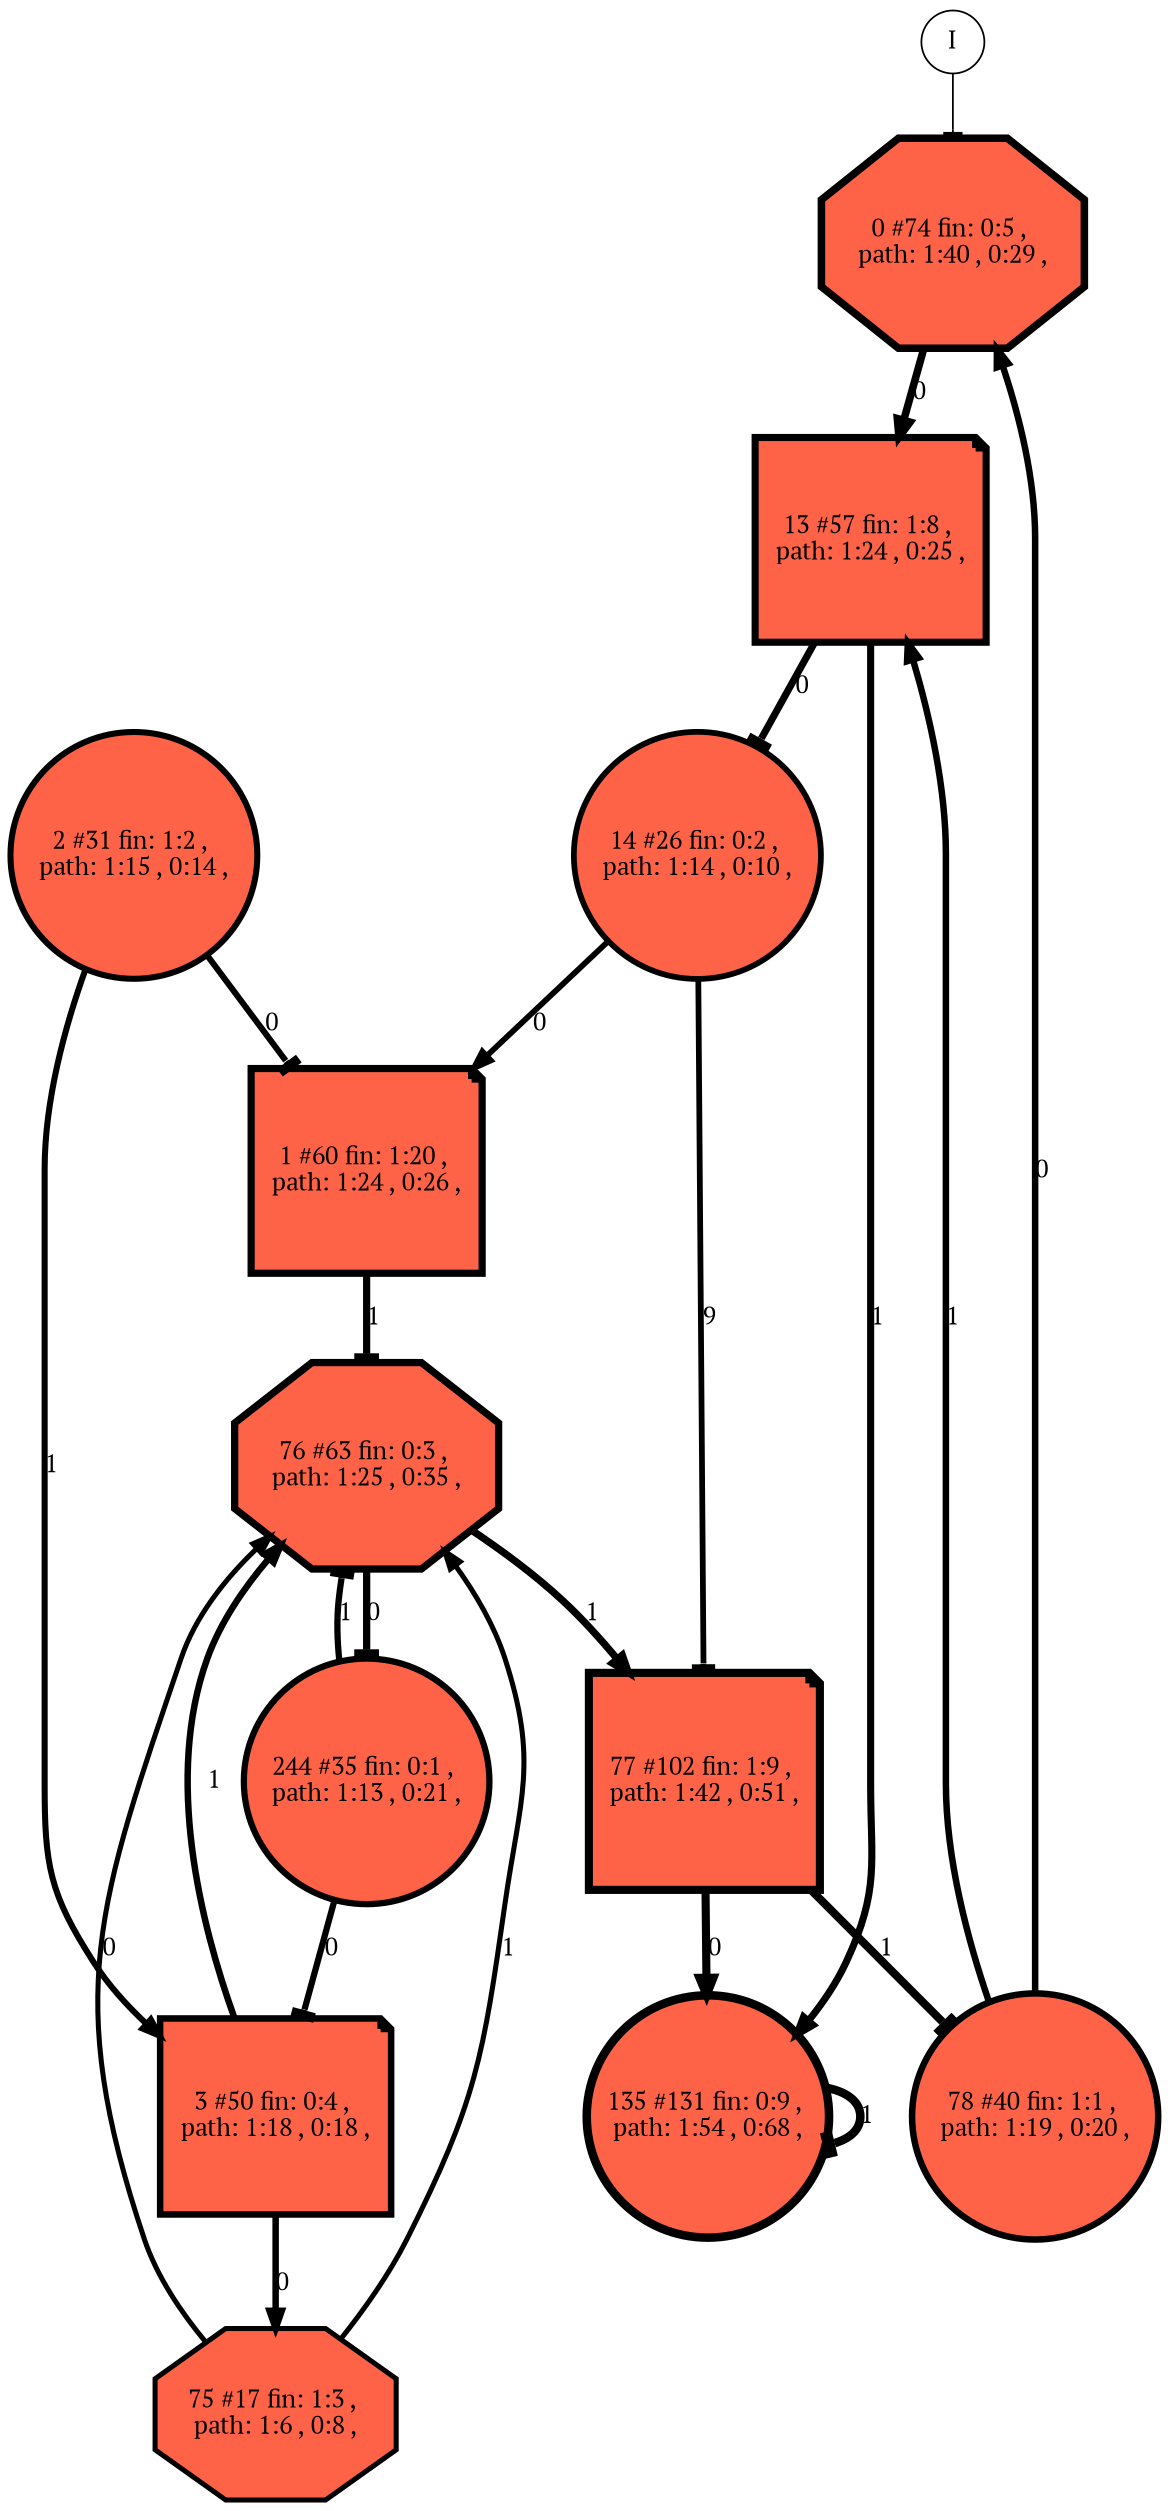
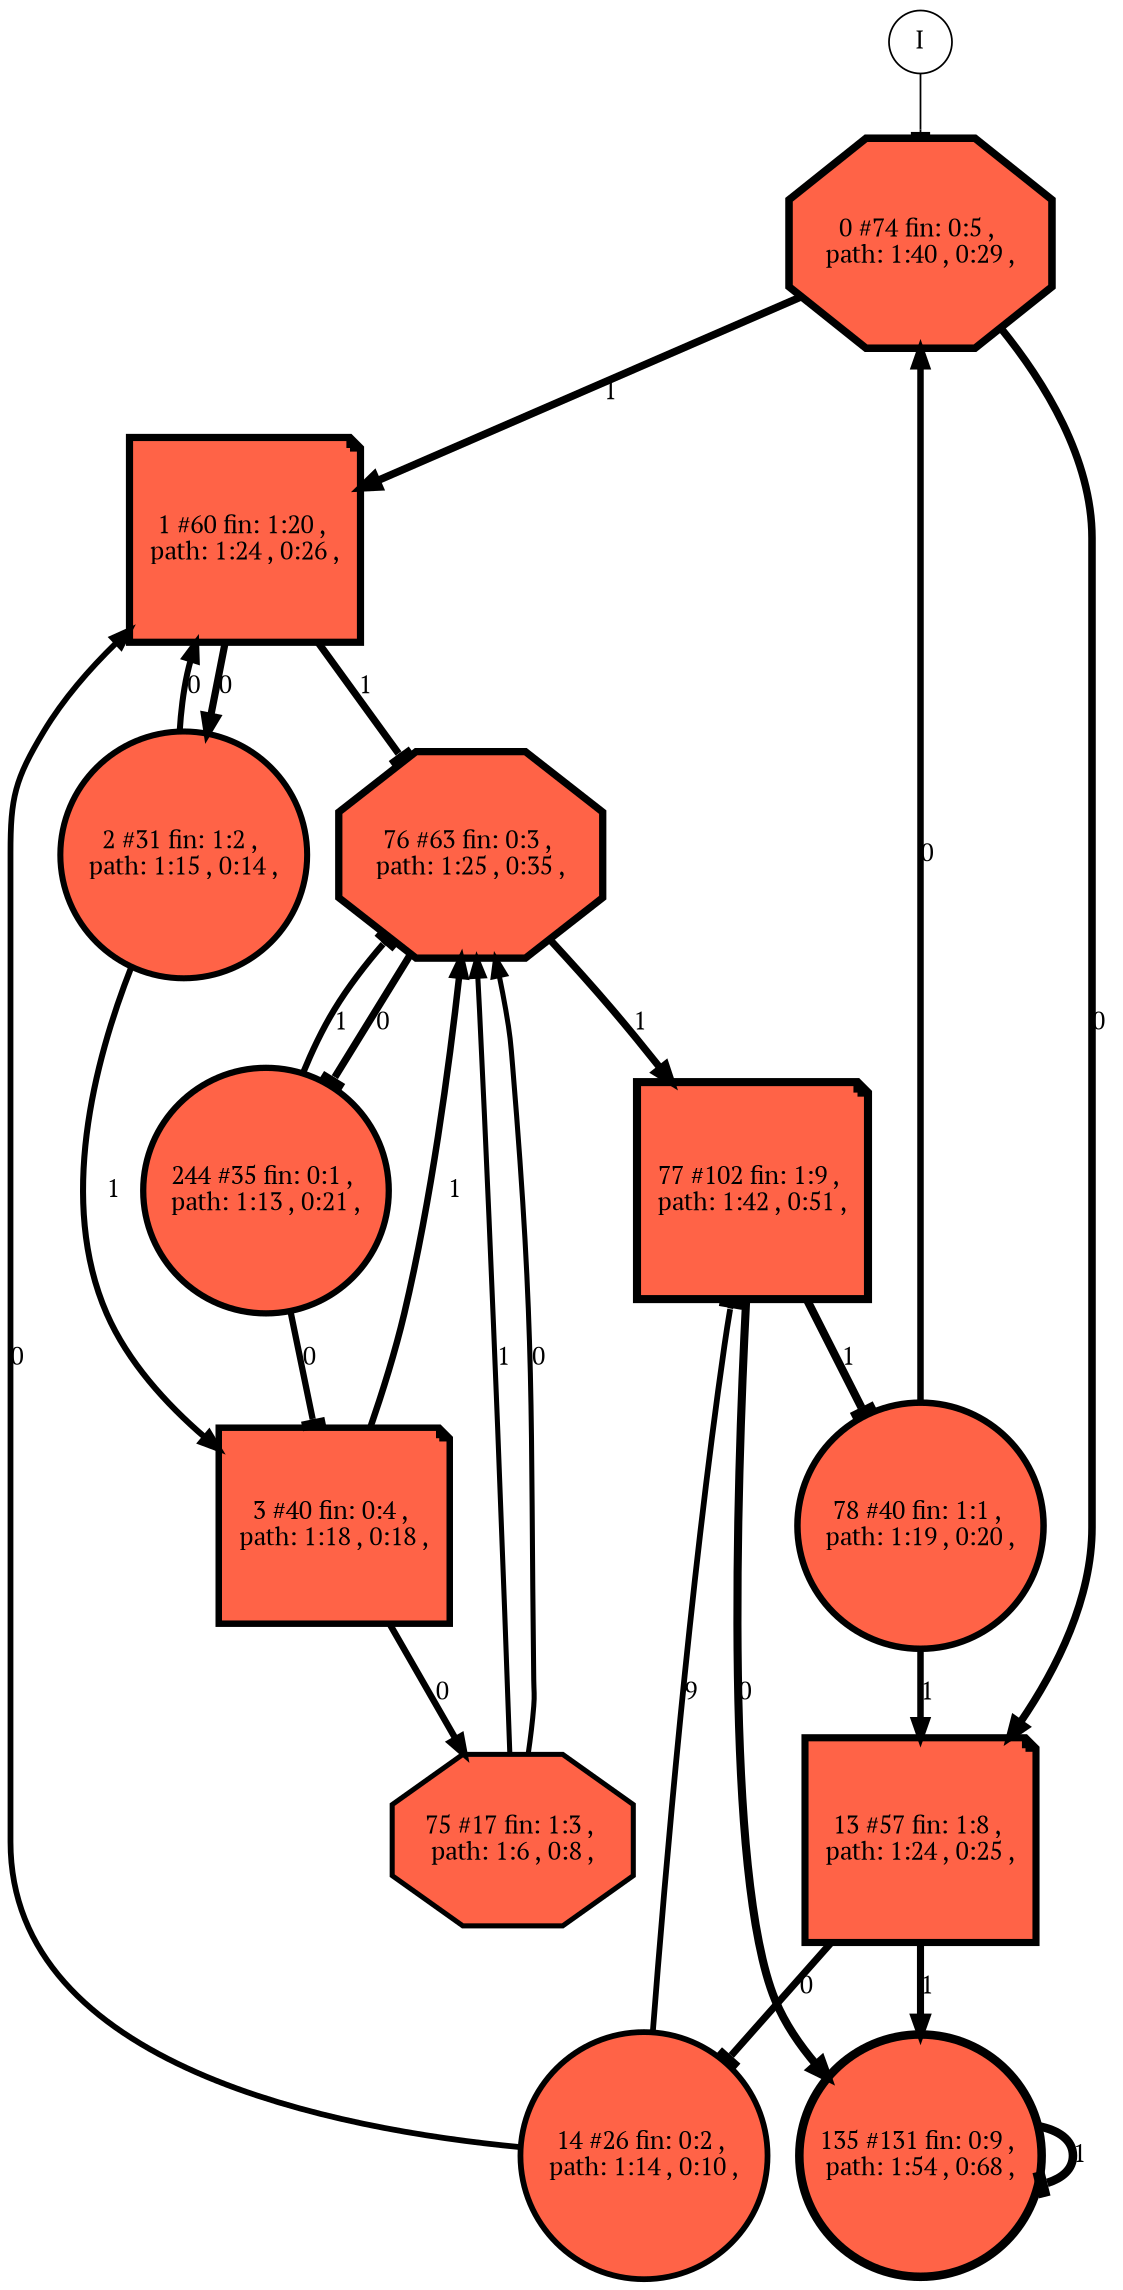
edge "0 #74 fin: 0:5 , path: 1:40 , 0:29 ," -> "1 #60 fin: 1:20 , path: 1:24 , 0:26 ,": added, label "1"
edge "1 #60 fin: 1:20 , path: 1:24 , 0:26 ," -> "2 #31 fin: 1:2 , path: 1:15 , 0:14 ,": added, label "0"
edge "2 #31 fin: 1:2 , path: 1:15 , 0:14 ," -> "1 #60 fin: 1:20 , path: 1:24 , 0:26 ,": arrowhead tee -> normal
node "3 #50 fin: 0:4 , path: 1:18 , 0:18 ,": label "3 #50 fin: 0:4 , path: 1:18 , 0:18 ," -> "3 #40 fin: 0:4 , path: 1:18 , 0:18 ,"
